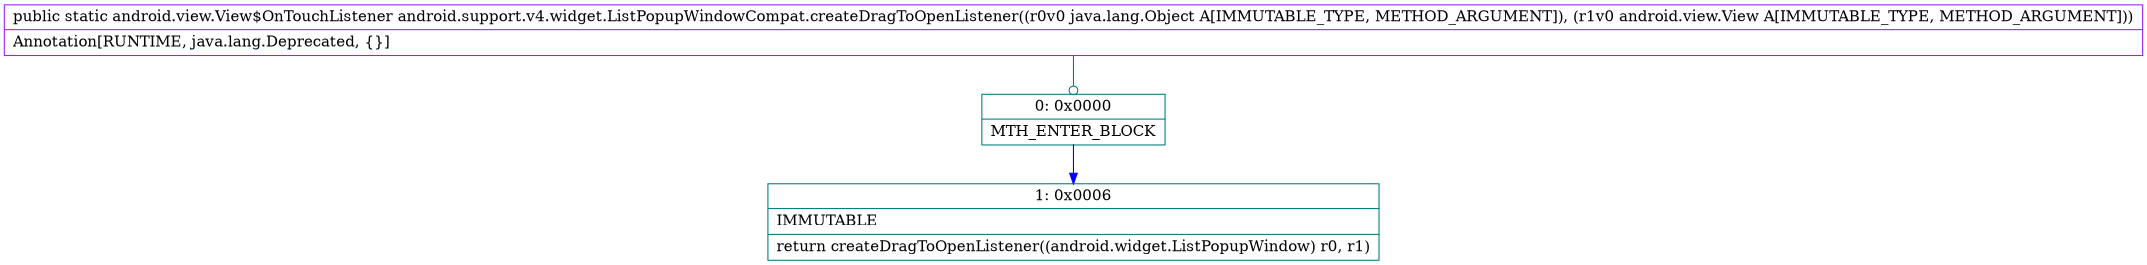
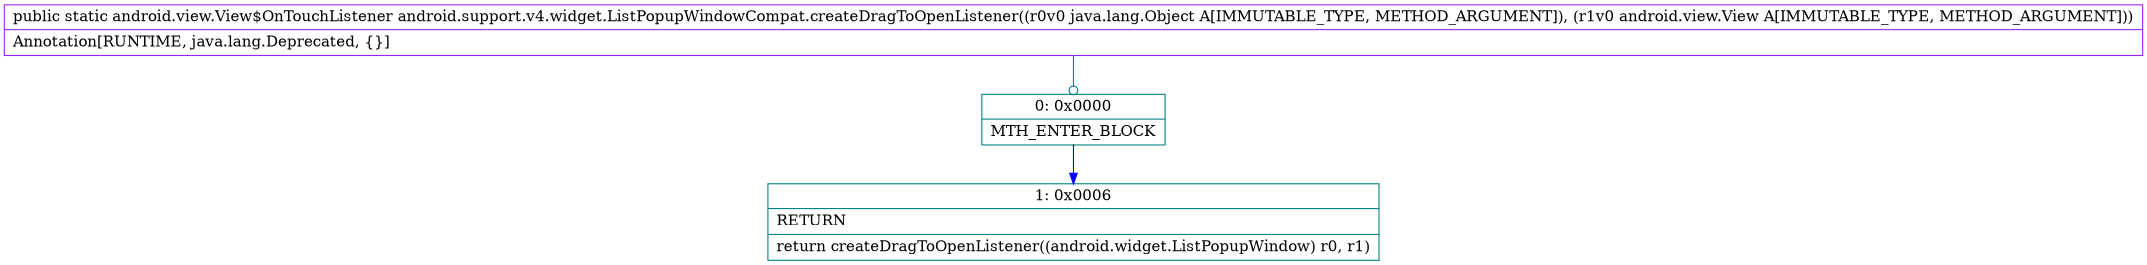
node "1: 0x0006": text "IMMUTABLE" -> "RETURN"
